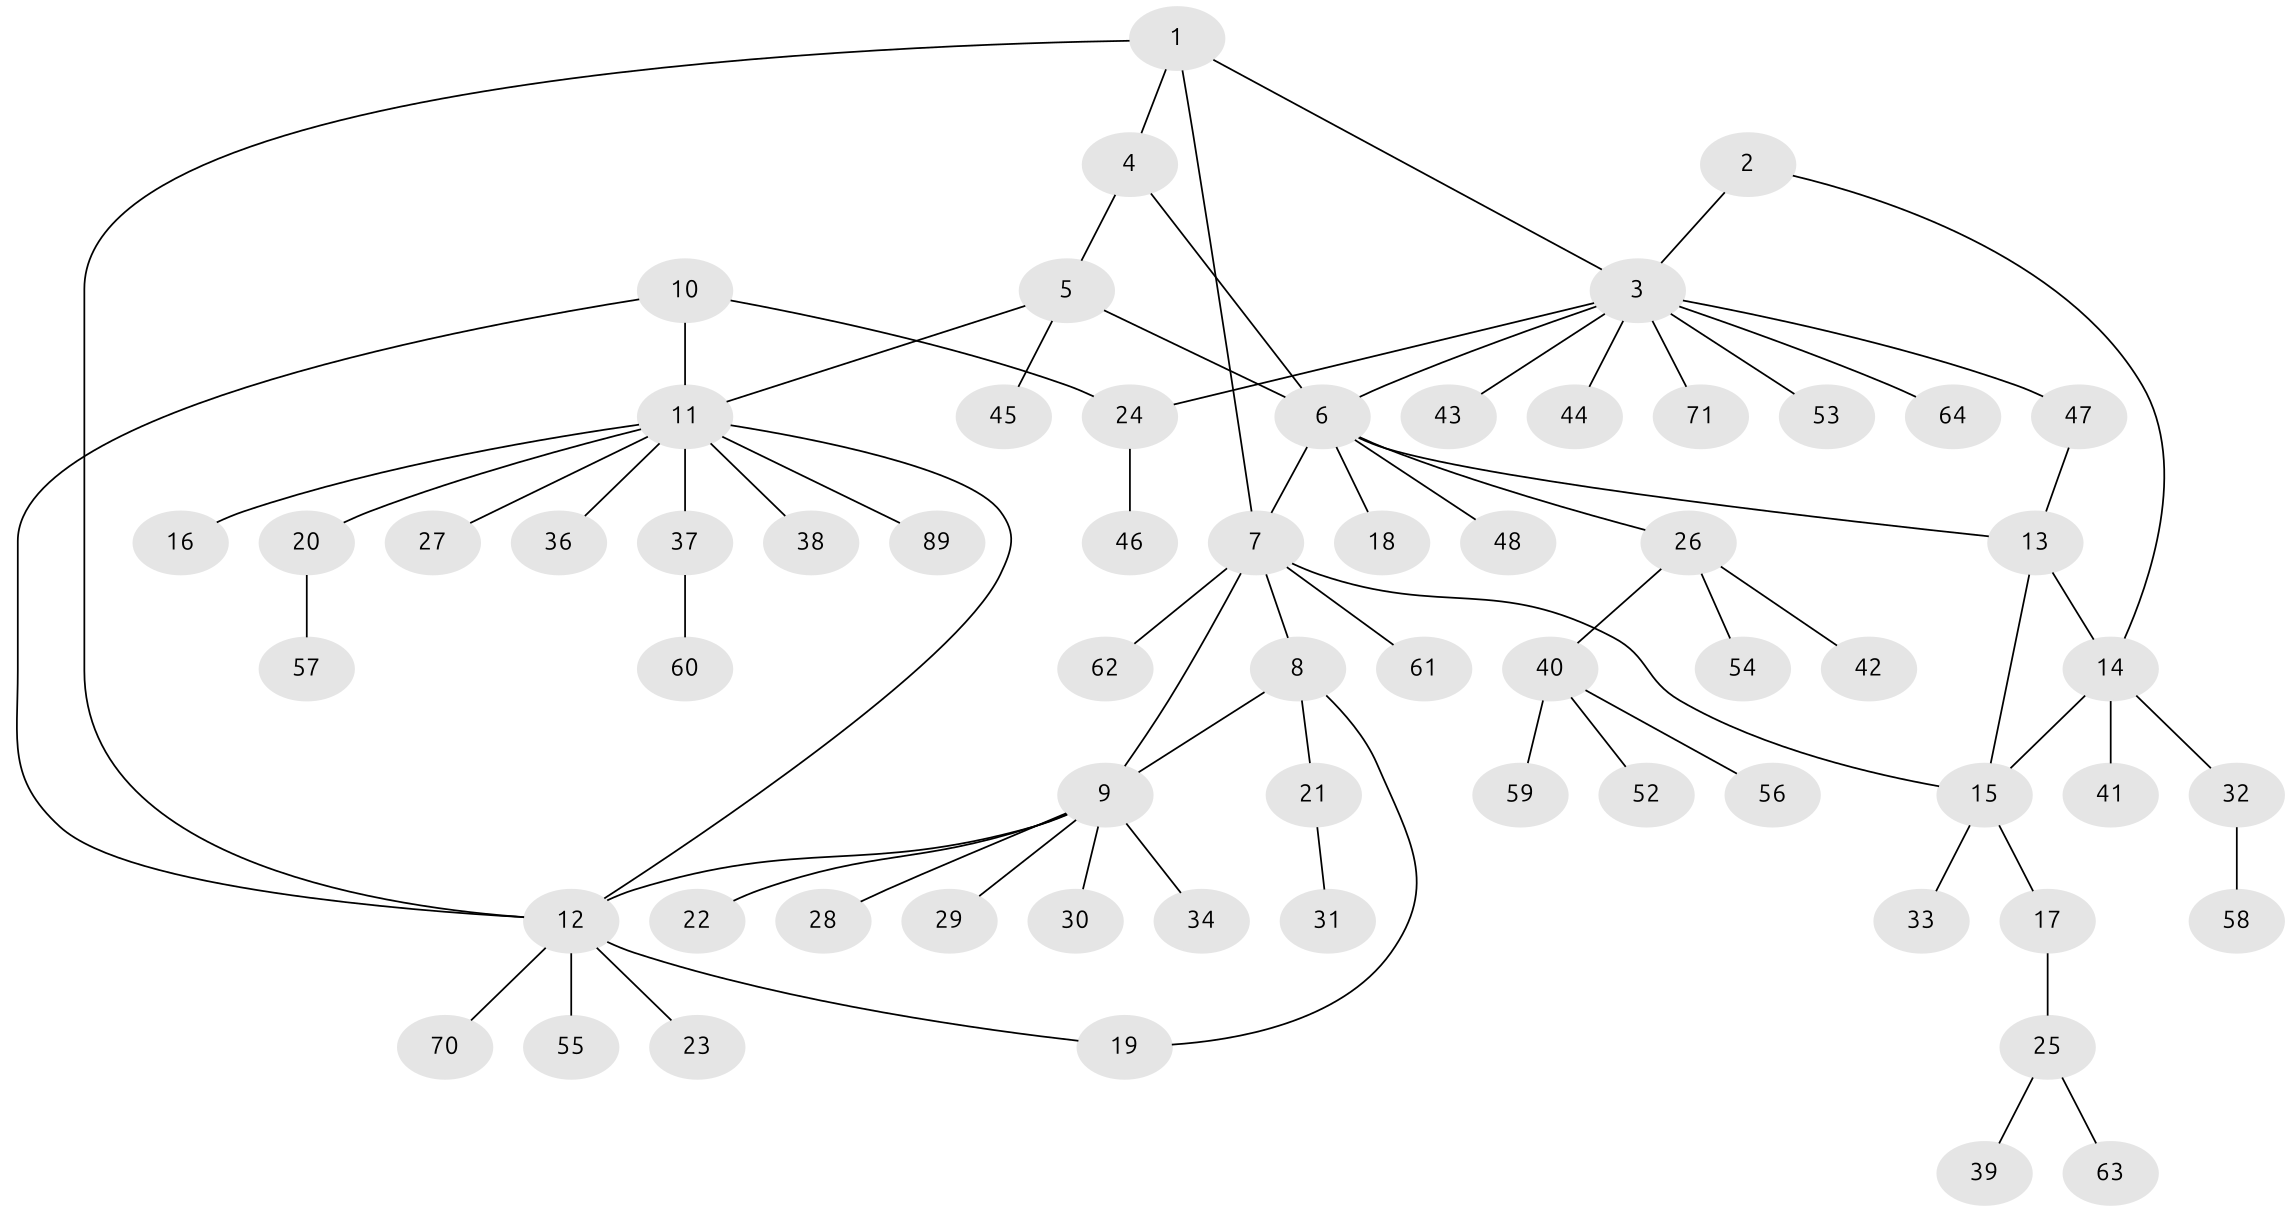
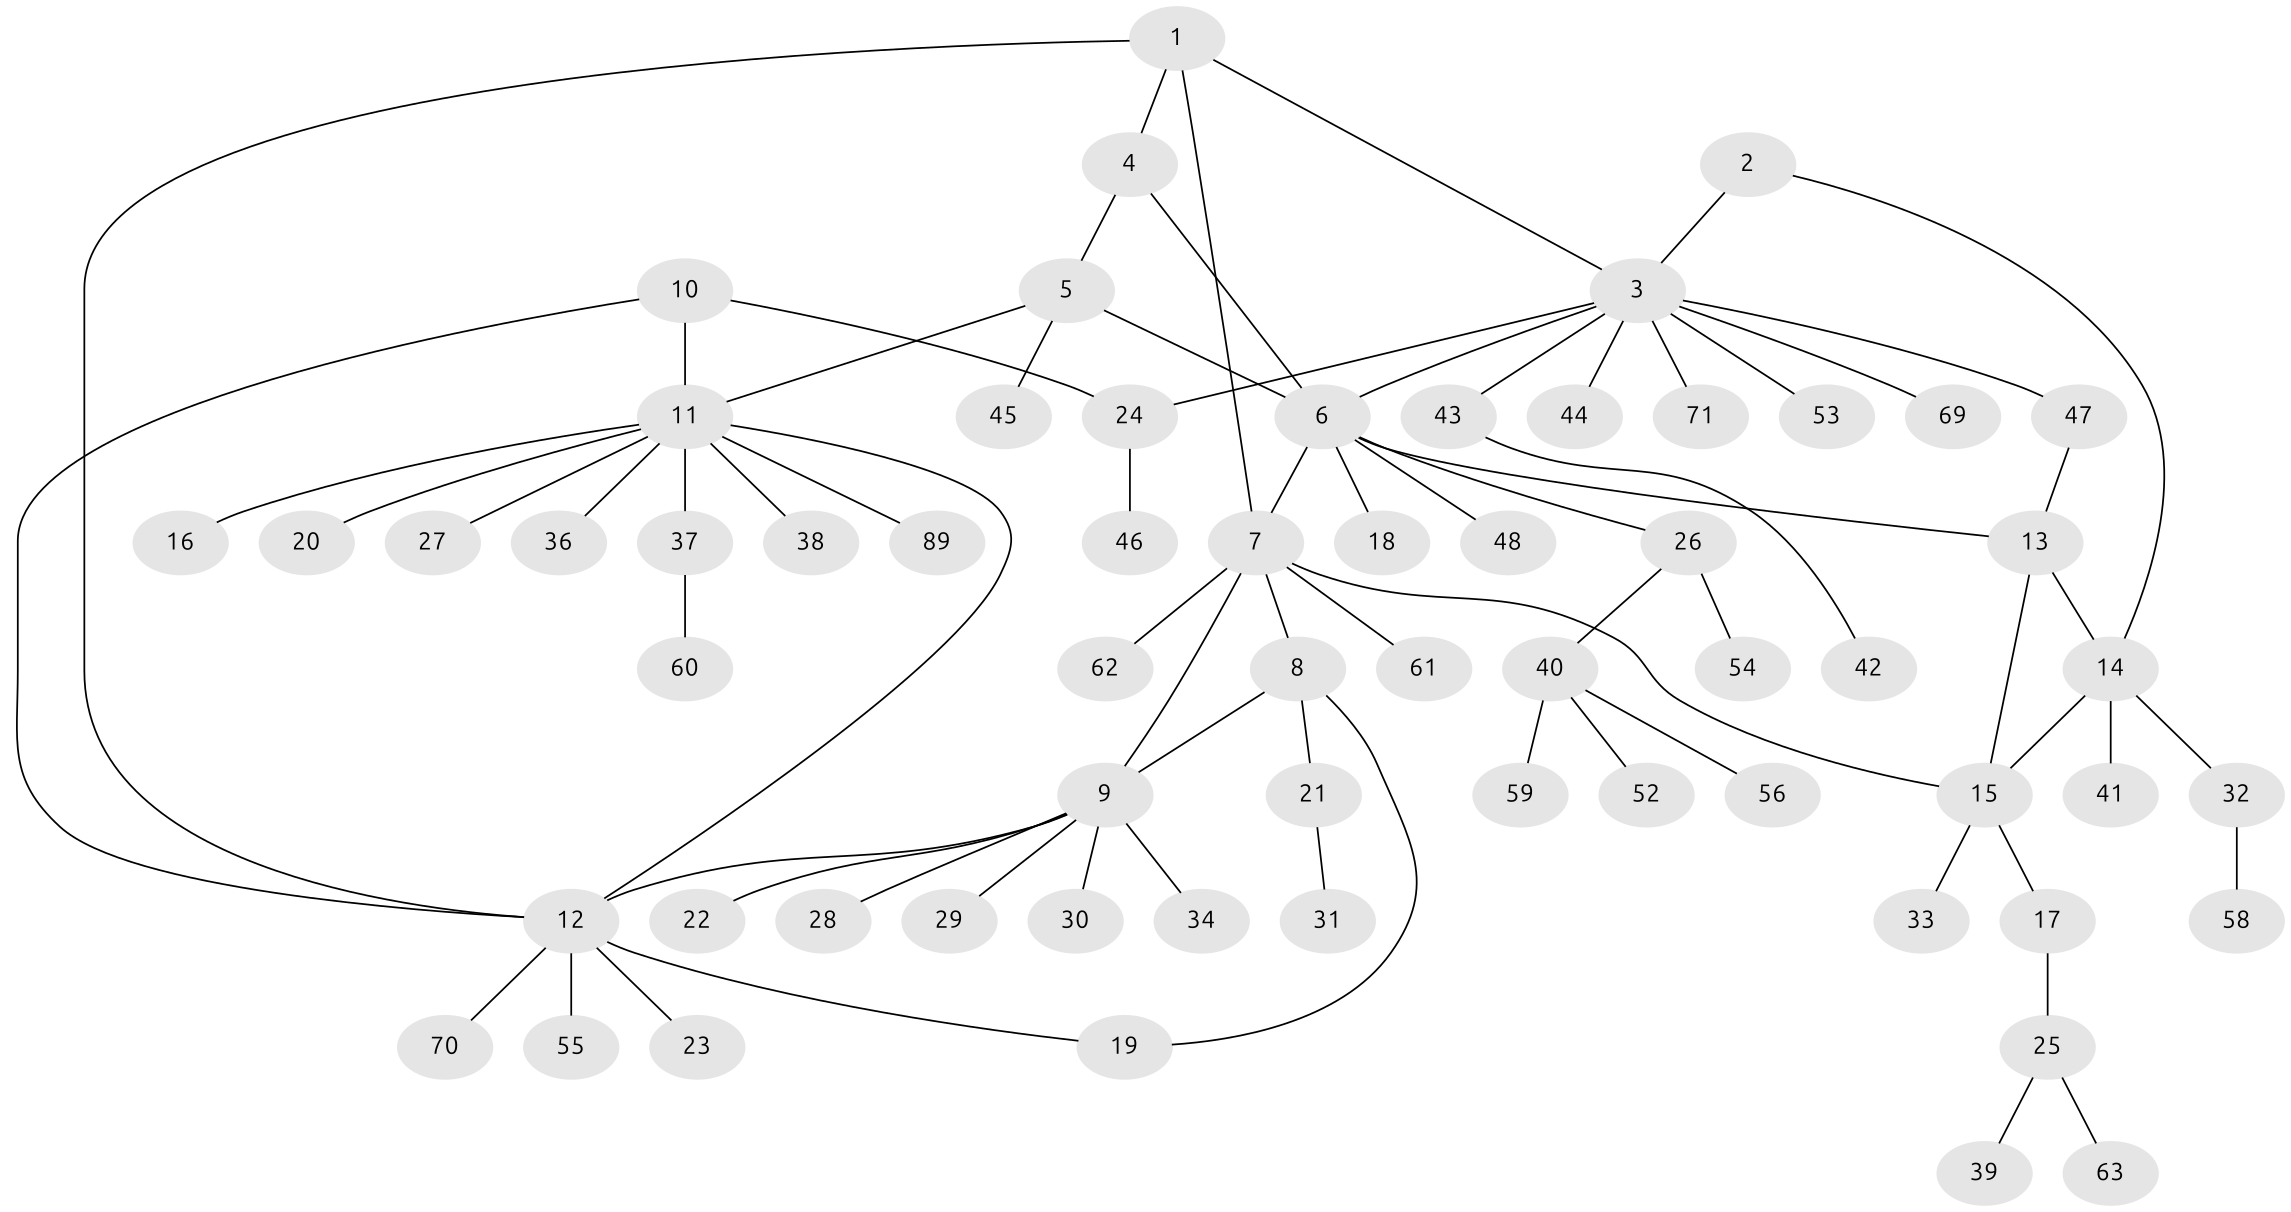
node "64": label "64" -> "69"
edge "26" -- "42": now "43" -- "42"
node "57": removed
